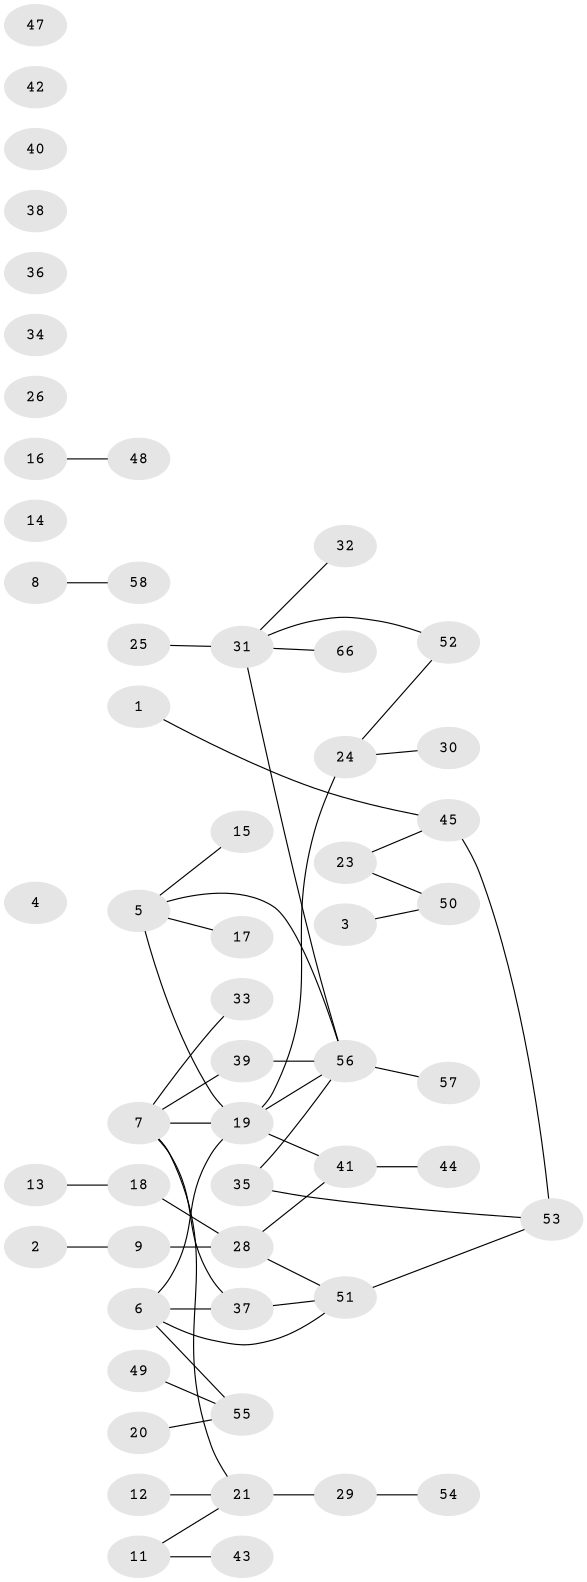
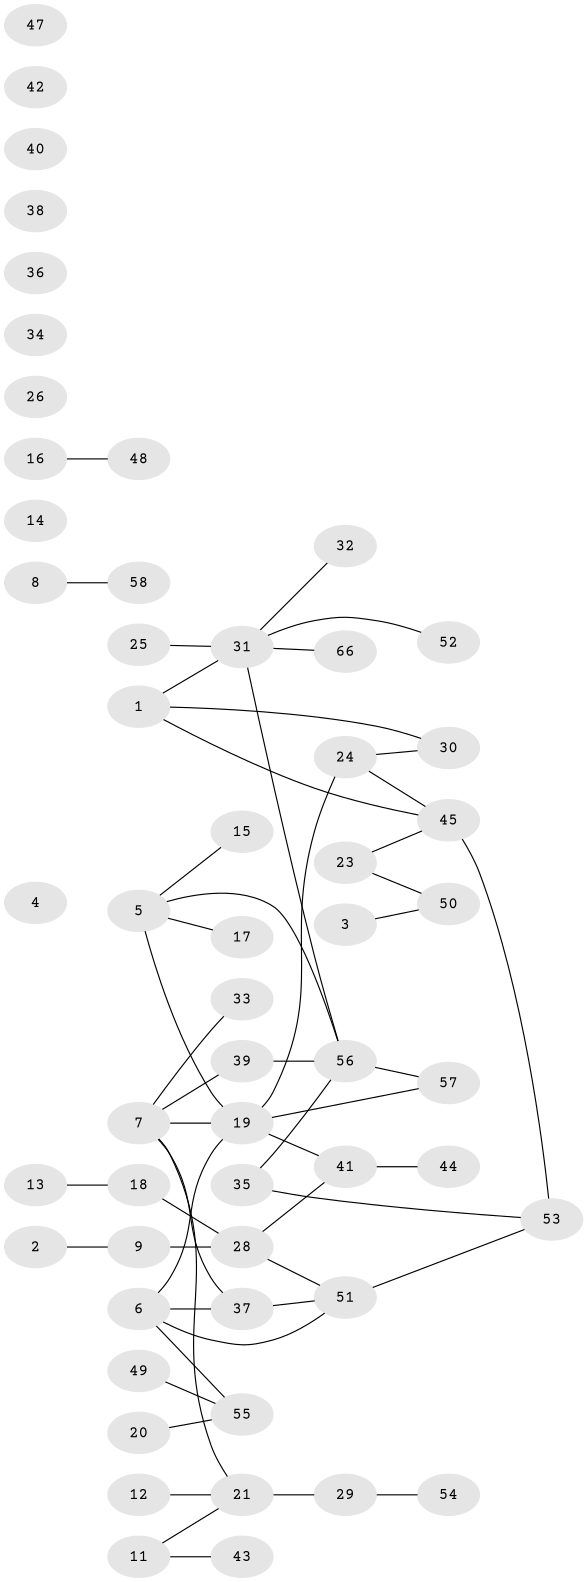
edge "31" -- "1": added
edge "52" -- "24": now "45" -- "24"
edge "1" -- "30": added
edge "56" -- "19": now "57" -- "19"
